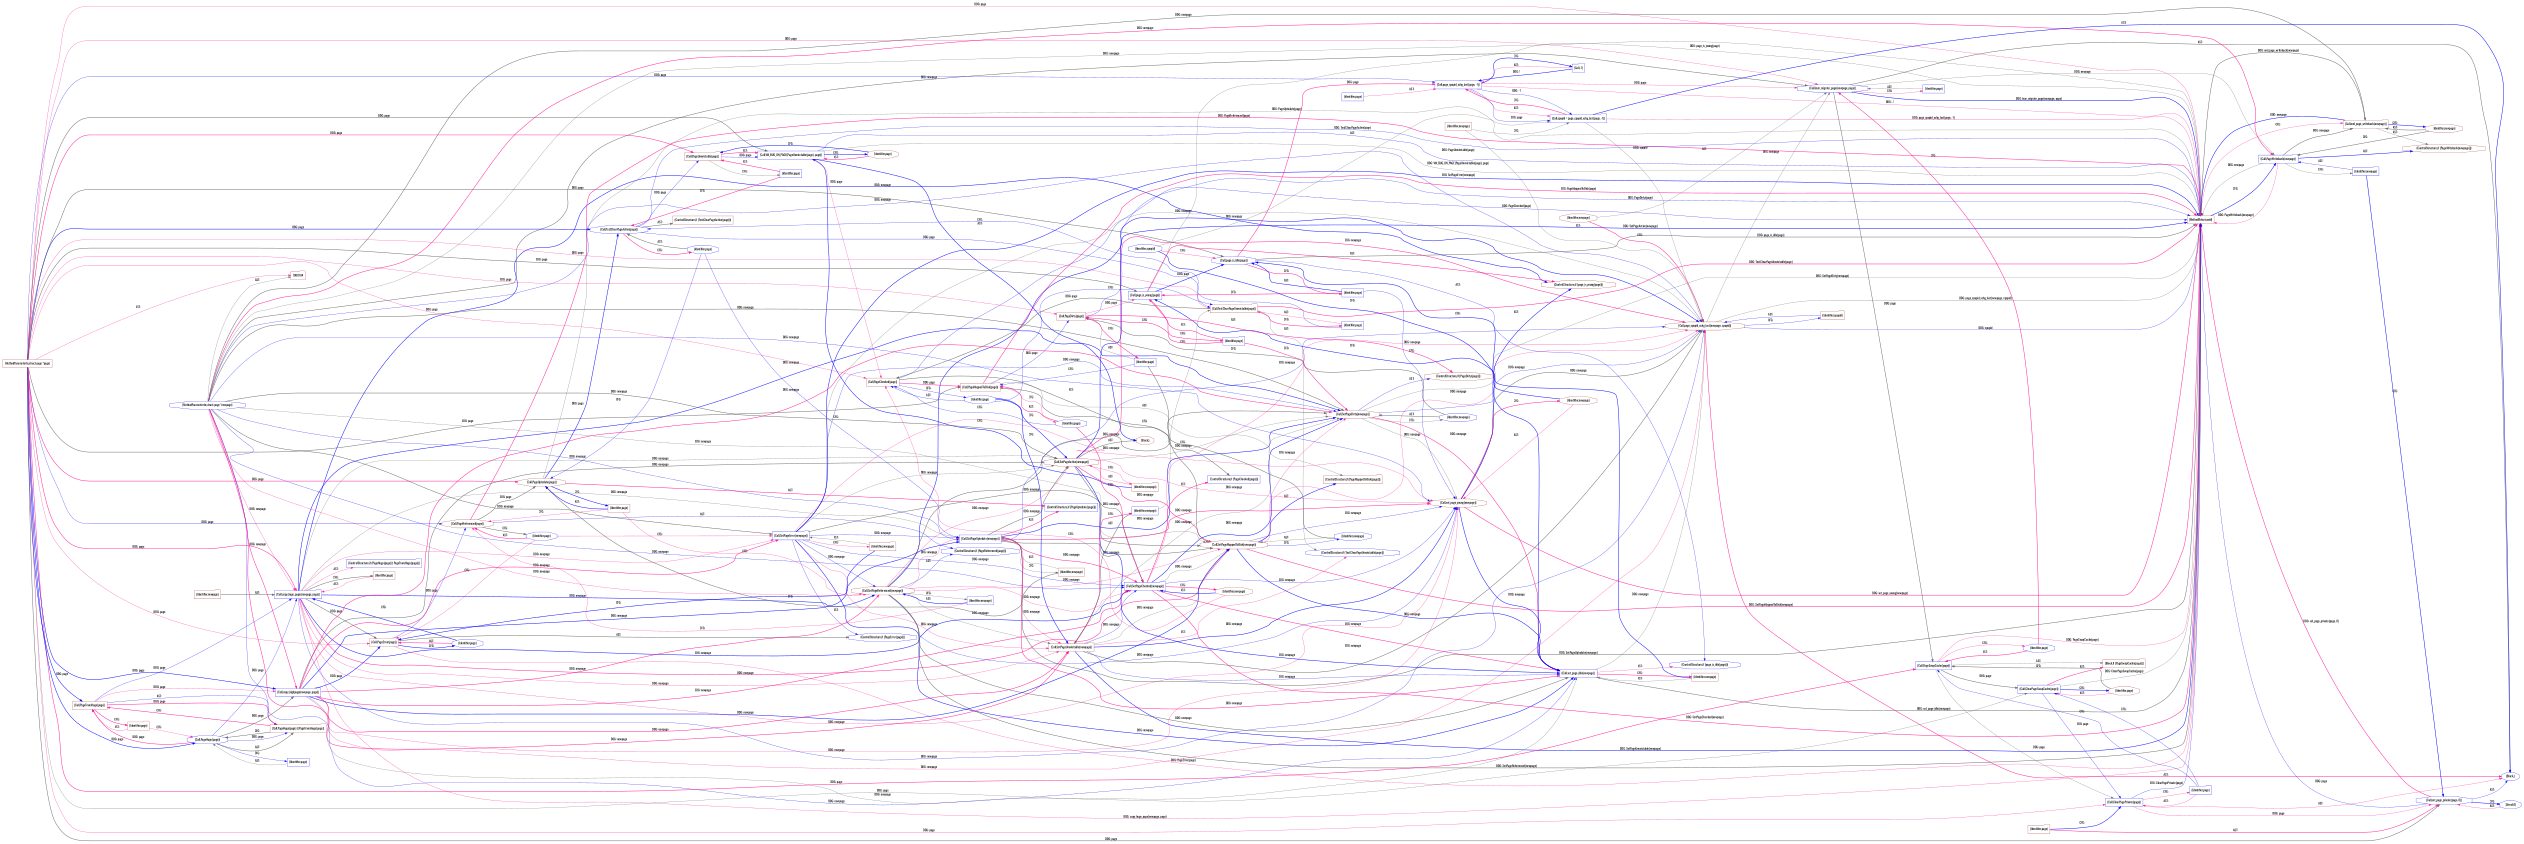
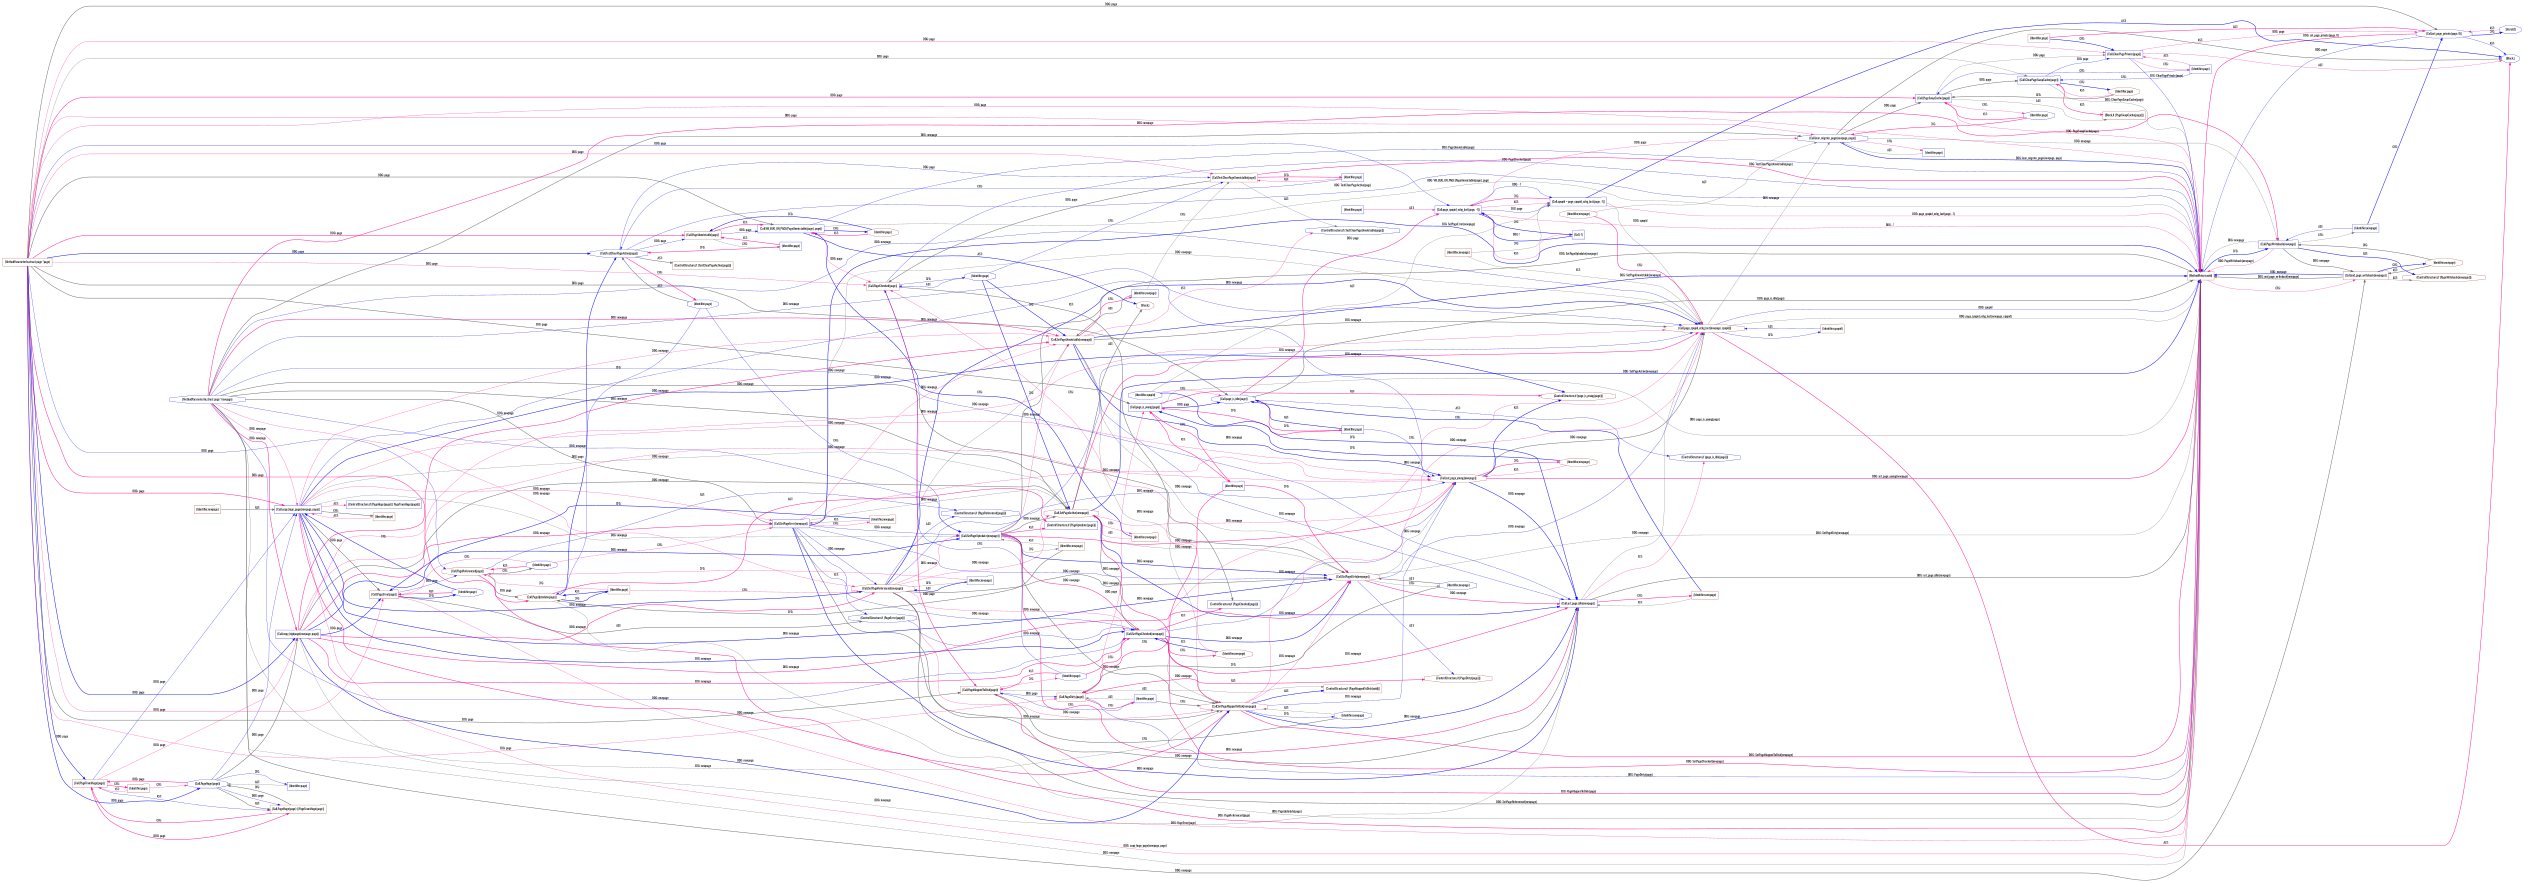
node "1000104": removed
node "(ControlStructure,if (PageMappedToDisk(page)))": label "(ControlStructure,if (PageMappedToDisk(page)))" -> "(ControlStructure,if (PageMappedToDisk(void)))"
edge "(Call,SetPageUnevictable(newpage))" -> "(Call,SetPageChecked(newpage))": now "(ControlStructure,if (PageError(page)))" -> "(Call,SetPageChecked(newpage))"
